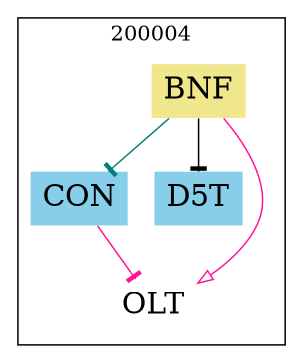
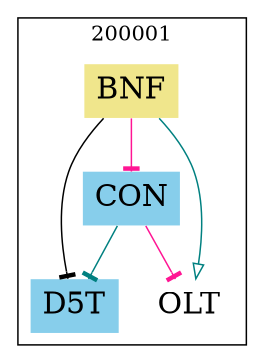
cluster "200004": label "200004" -> "200001"
edge "BNF" -> "CON": color teal -> deeppink
edge "BNF" -> "OLT": color deeppink -> teal
edge "CON" -> "D5T": added
